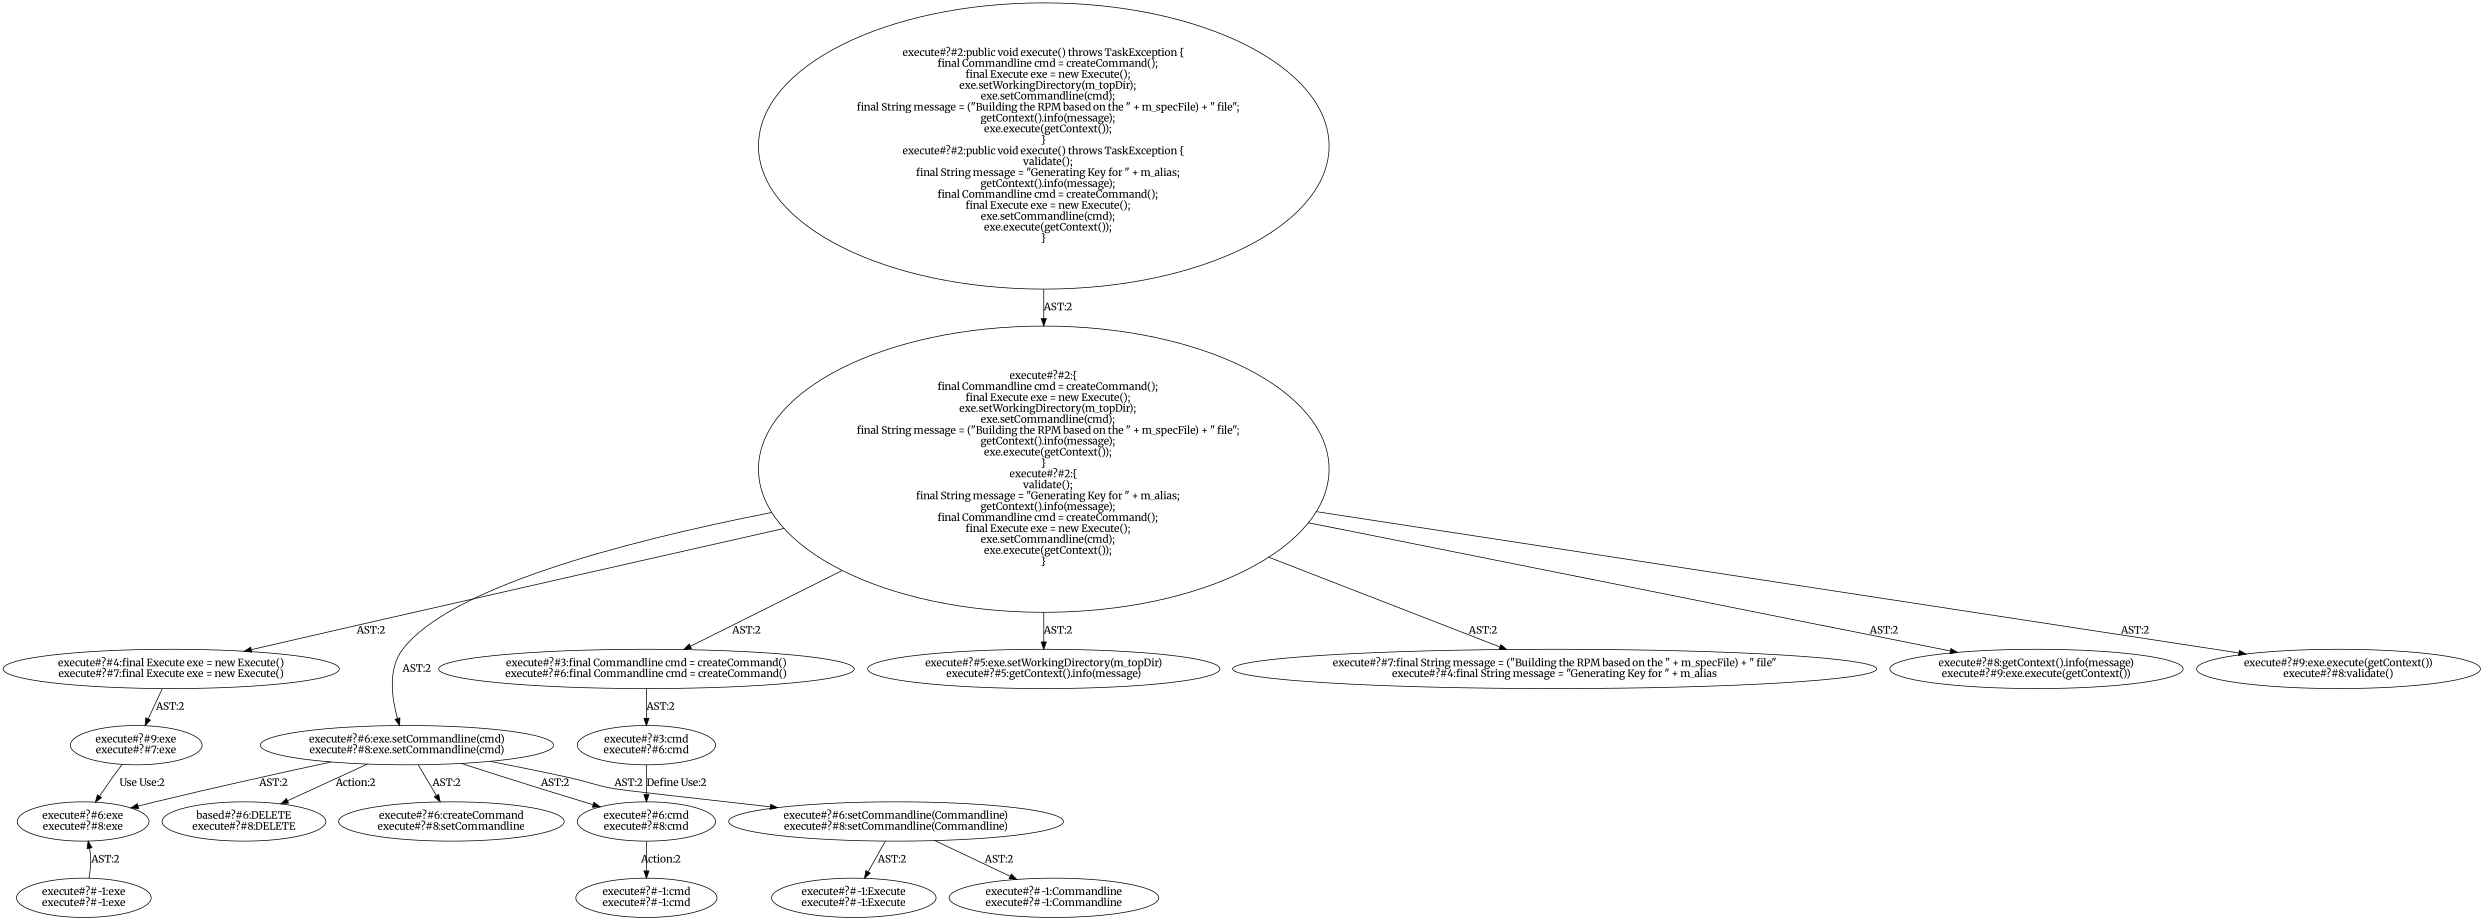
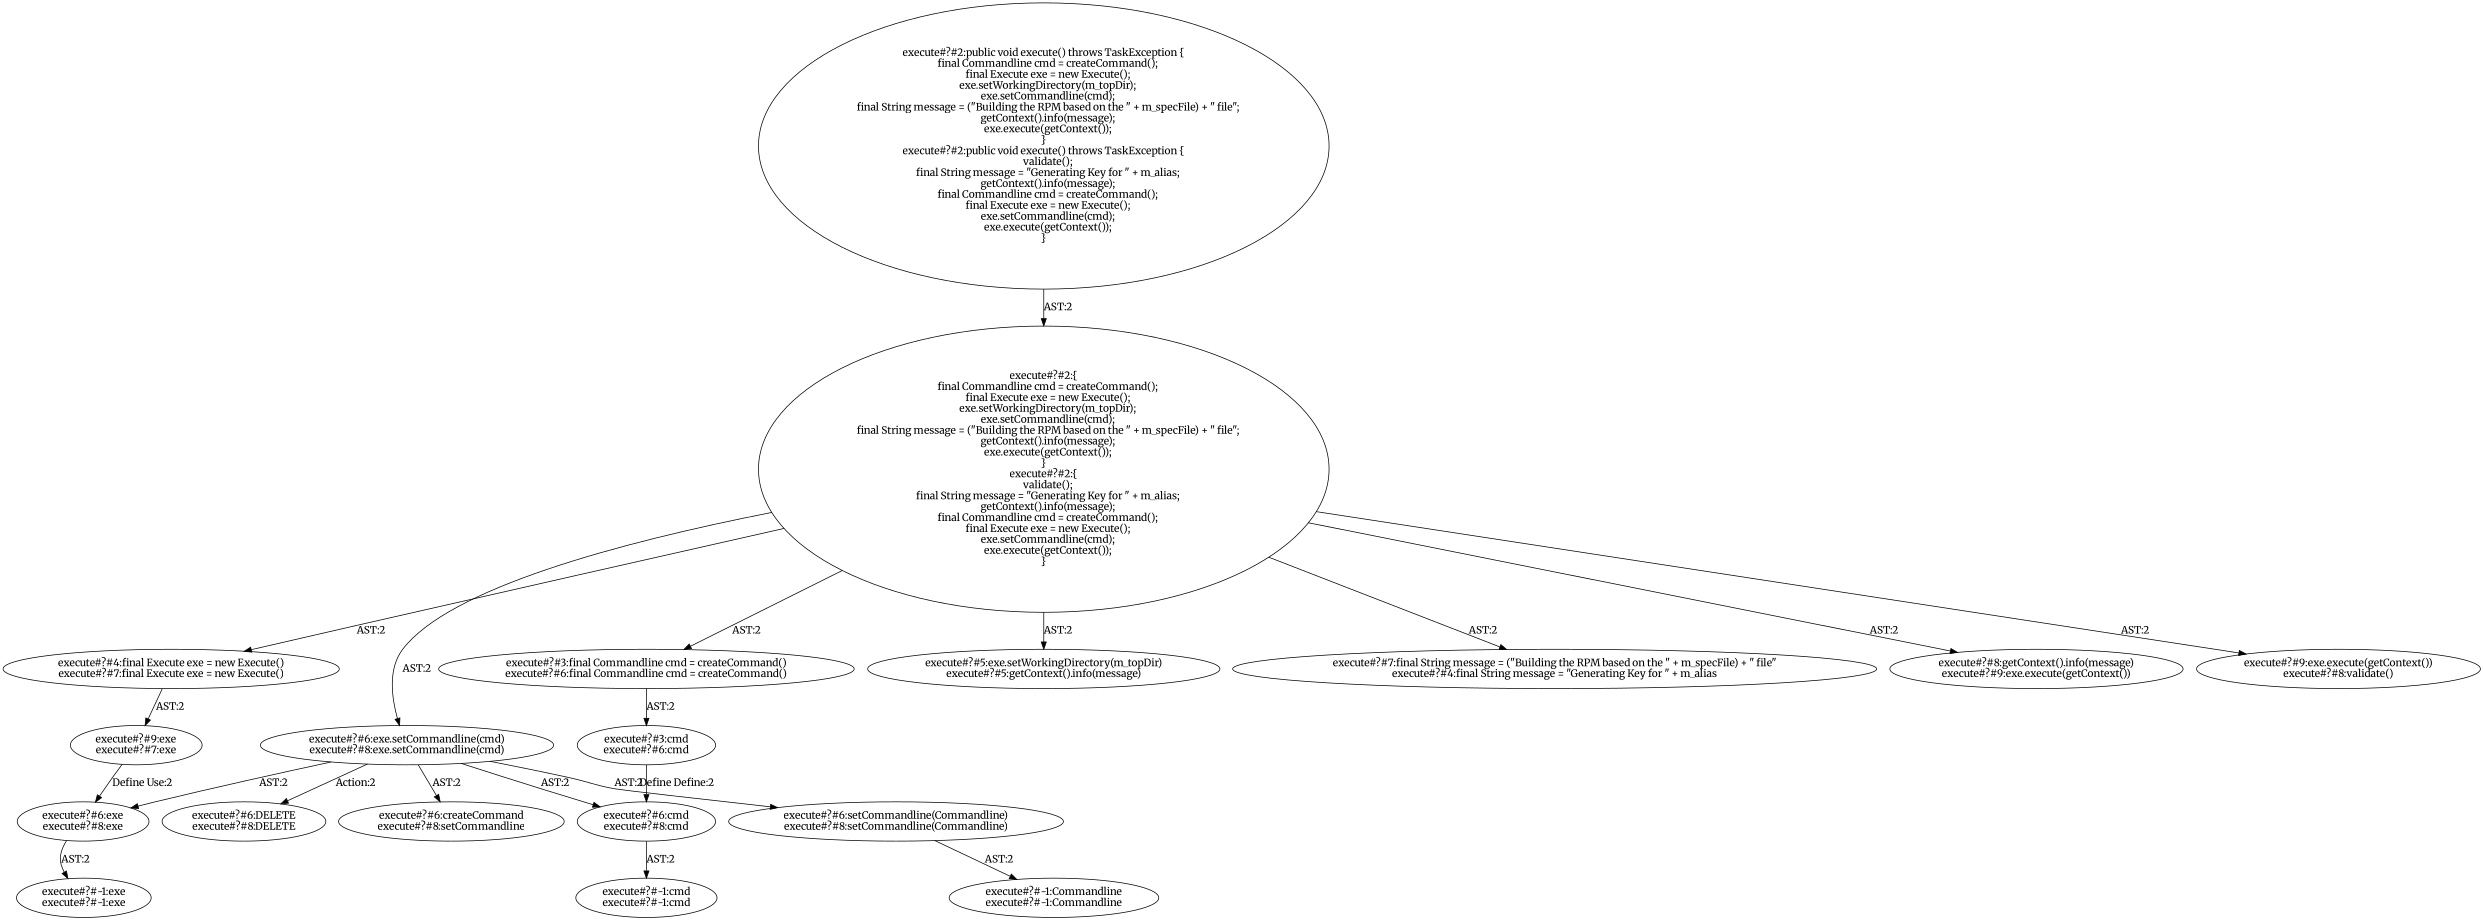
edge "execute#?#9:exe execute#?#7:exe" -> "execute#?#6:exe execute#?#8:exe": label "Use Use:2" -> "Define Use:2"
edge "execute#?#3:cmd execute#?#6:cmd" -> "execute#?#6:cmd execute#?#8:cmd": label "Define Use:2" -> "Define Define:2"
node "based#?#6:DELETE execute#?#8:DELETE": label "based#?#6:DELETE execute#?#8:DELETE" -> "execute#?#6:DELETE execute#?#8:DELETE"
edge "execute#?#6:cmd execute#?#8:cmd" -> "execute#?#-1:cmd execute#?#-1:cmd": label "Action:2" -> "AST:2"
edge "execute#?#-1:exe execute#?#-1:exe" -> "execute#?#6:exe execute#?#8:exe": reversed
node "execute#?#-1:Execute execute#?#-1:Execute": removed
